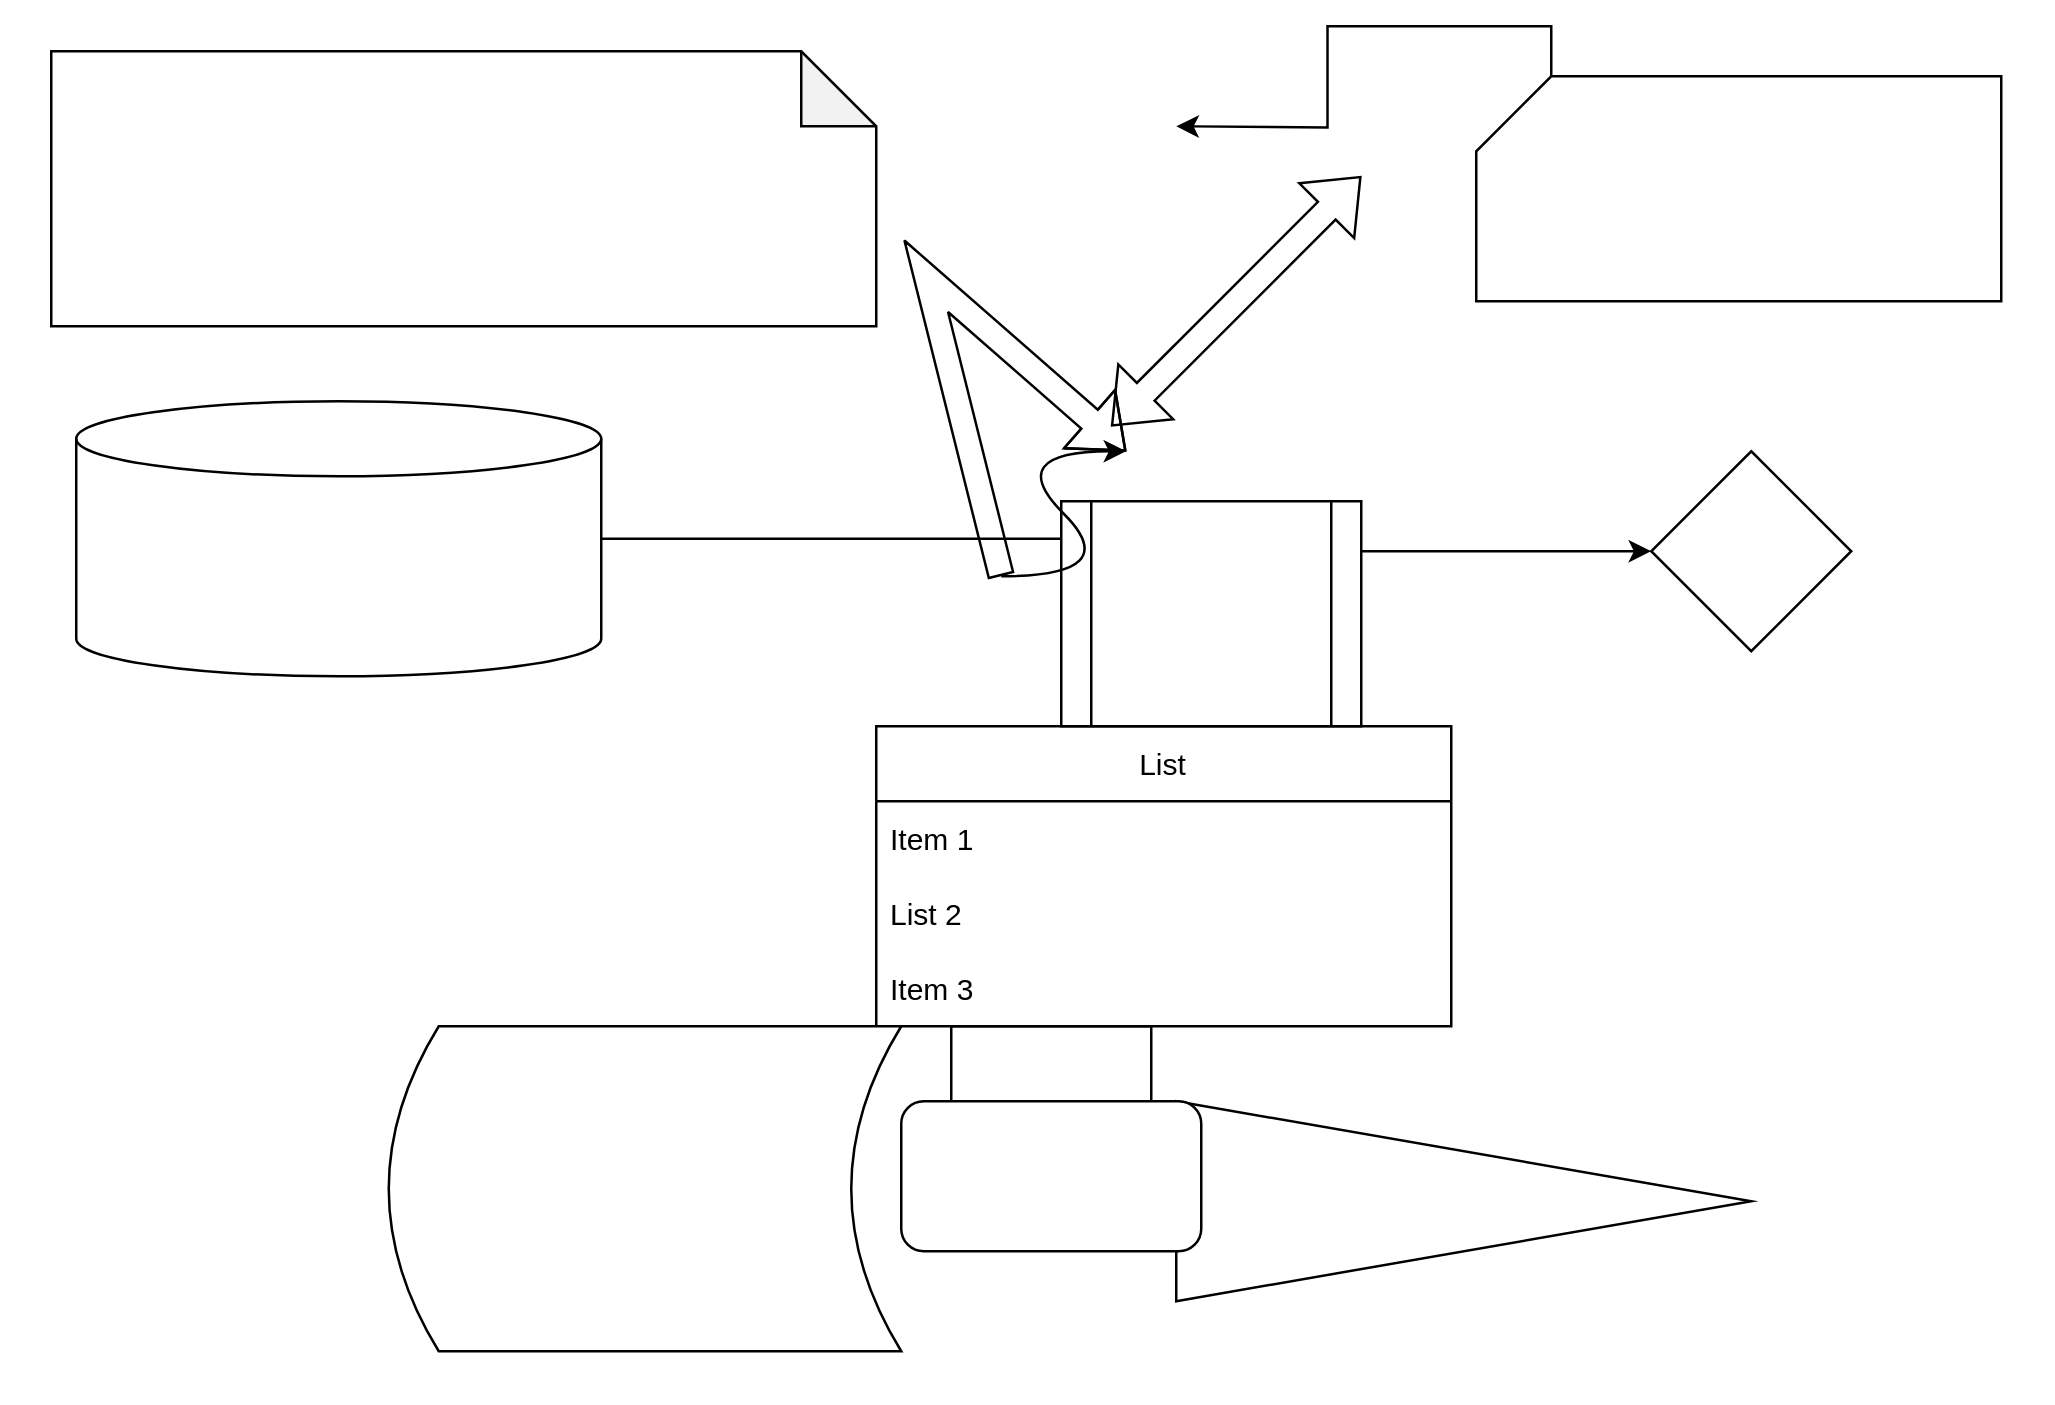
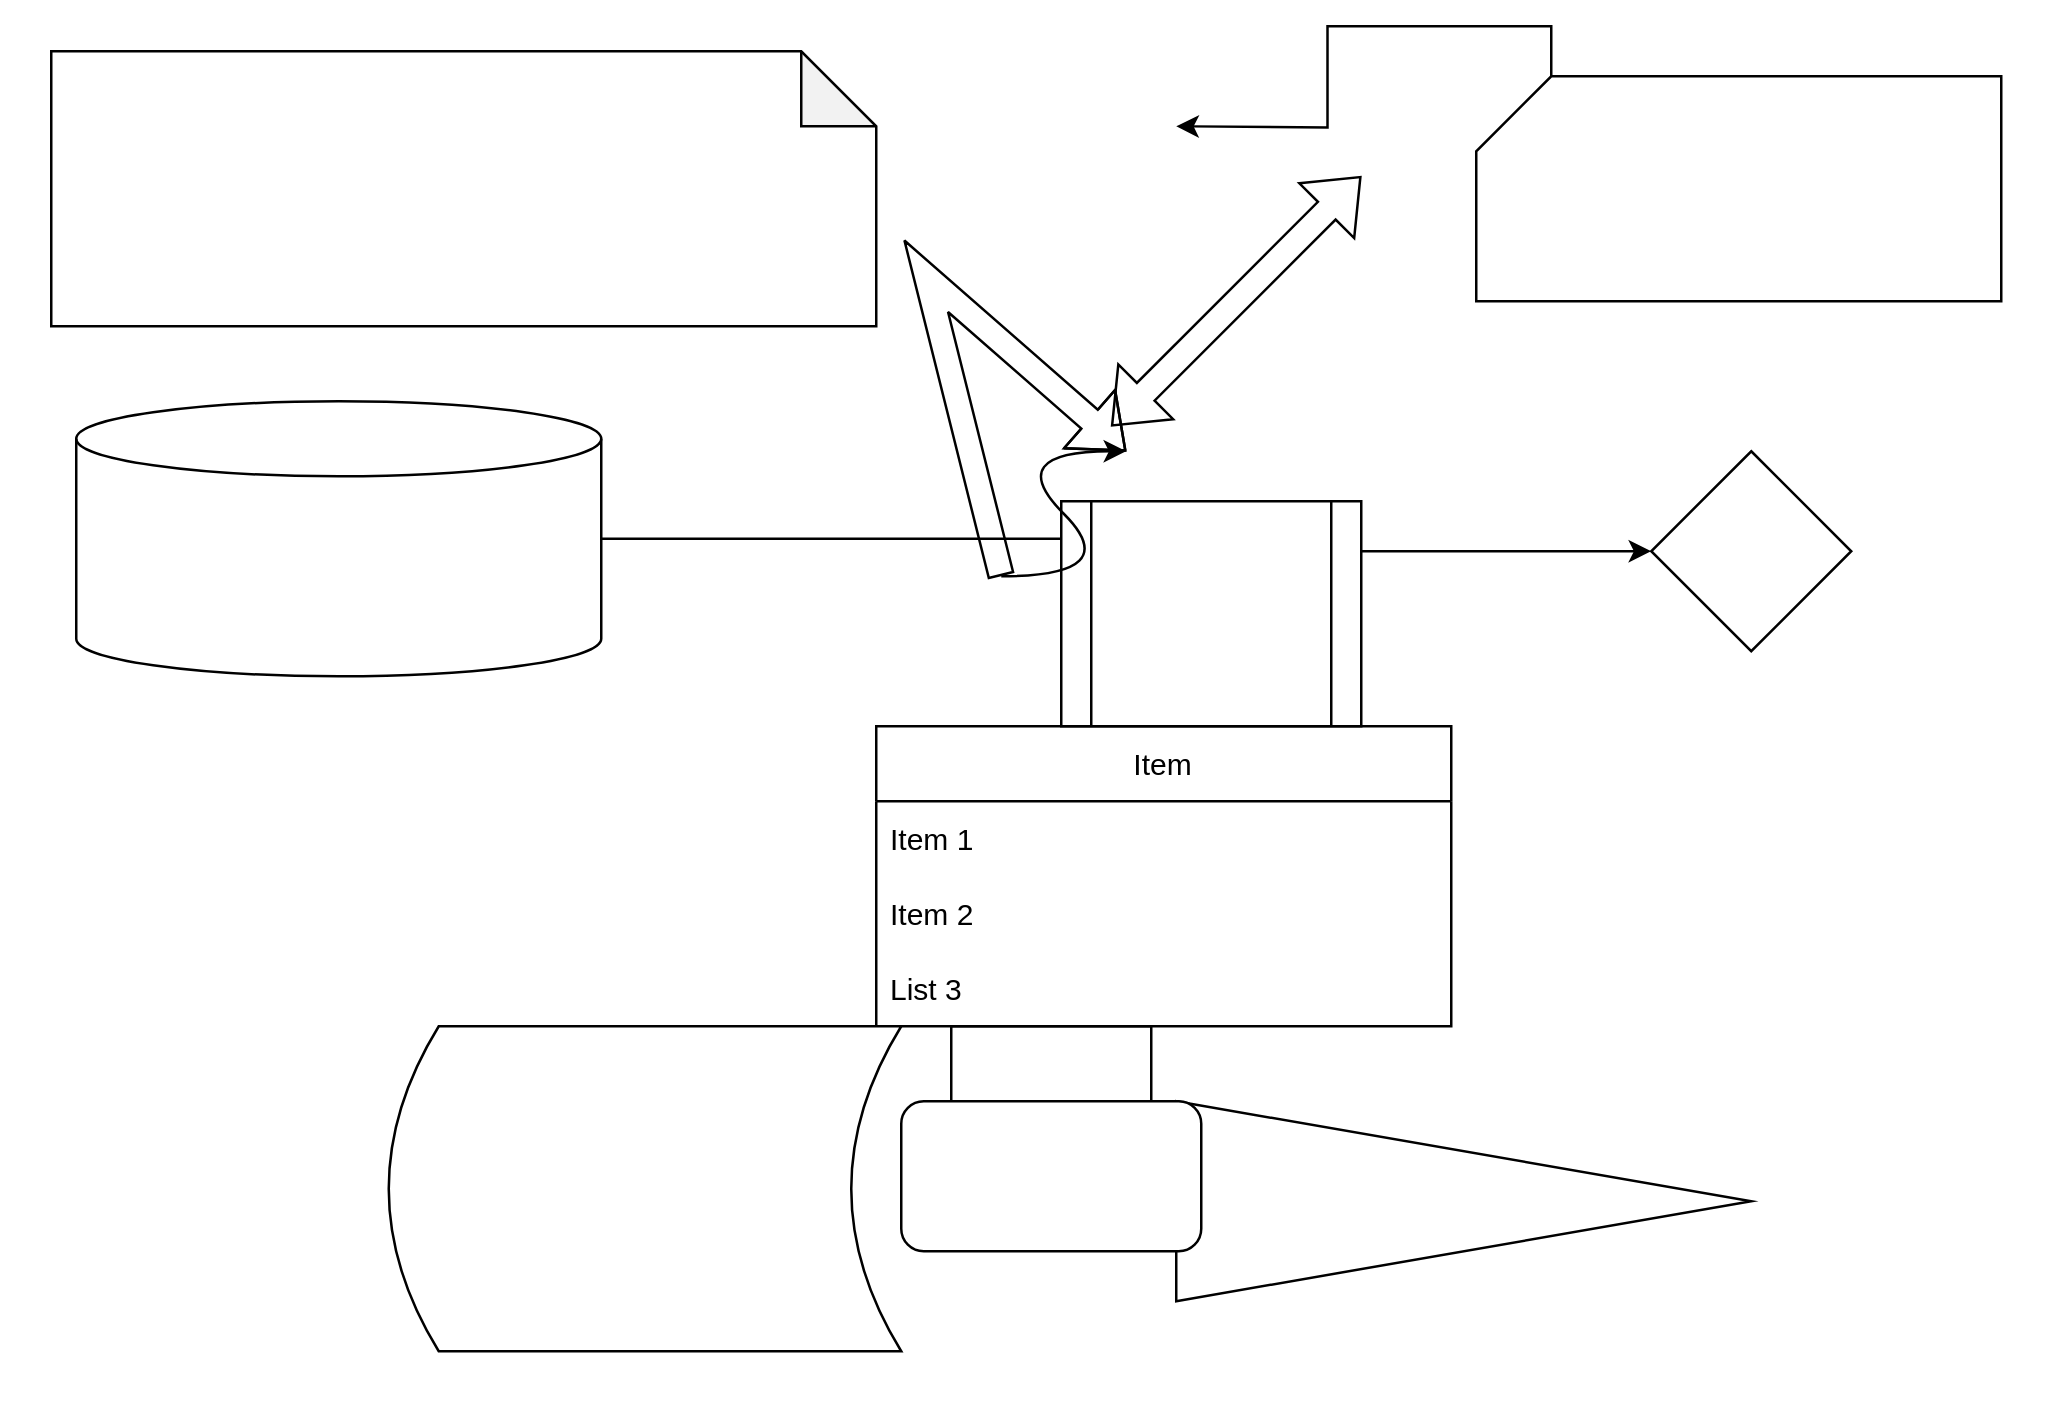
node "List": label "List" -> "Item"
node "List 2": label "List 2" -> "Item 2"
node "Item 3": label "Item 3" -> "List 3"
